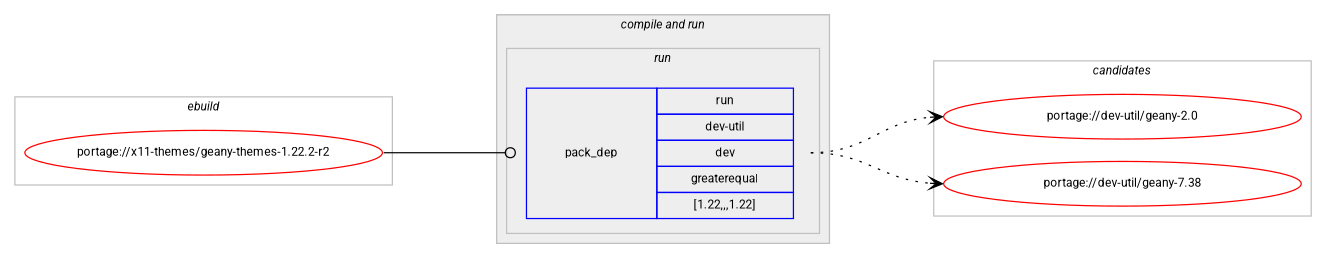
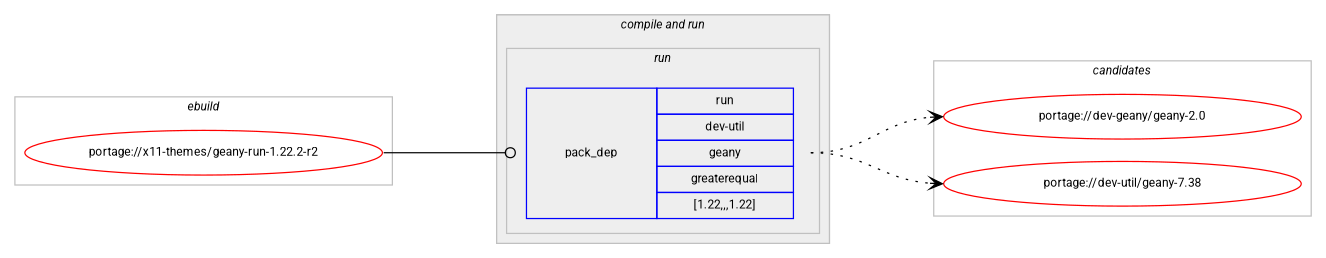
node "portage://dev-util/geany-2.0": label "portage://dev-util/geany-2.0" -> "portage://dev-geany/geany-2.0"
node "portage://x11-themes/geany-themes-1.22.2-r2": label "portage://x11-themes/geany-themes-1.22.2-r2" -> "portage://x11-themes/geany-run-1.22.2-r2"
node "pack_dep": text "dev" -> "geany"
